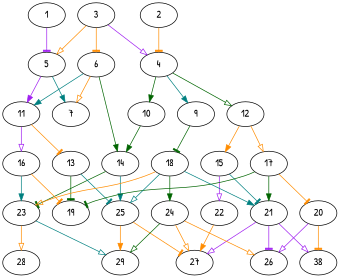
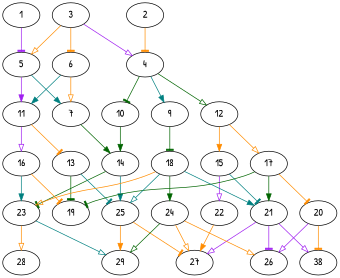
edge "4" -> "10": arrowhead normal -> tee
edge "6" -> "14": now "7" -> "14"
